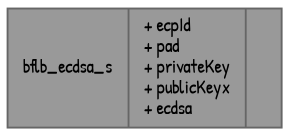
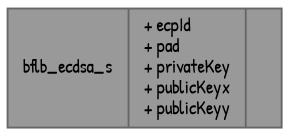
node "bflb_ecdsa_s": text "+ ecdsa" -> "+ publicKeyy"
